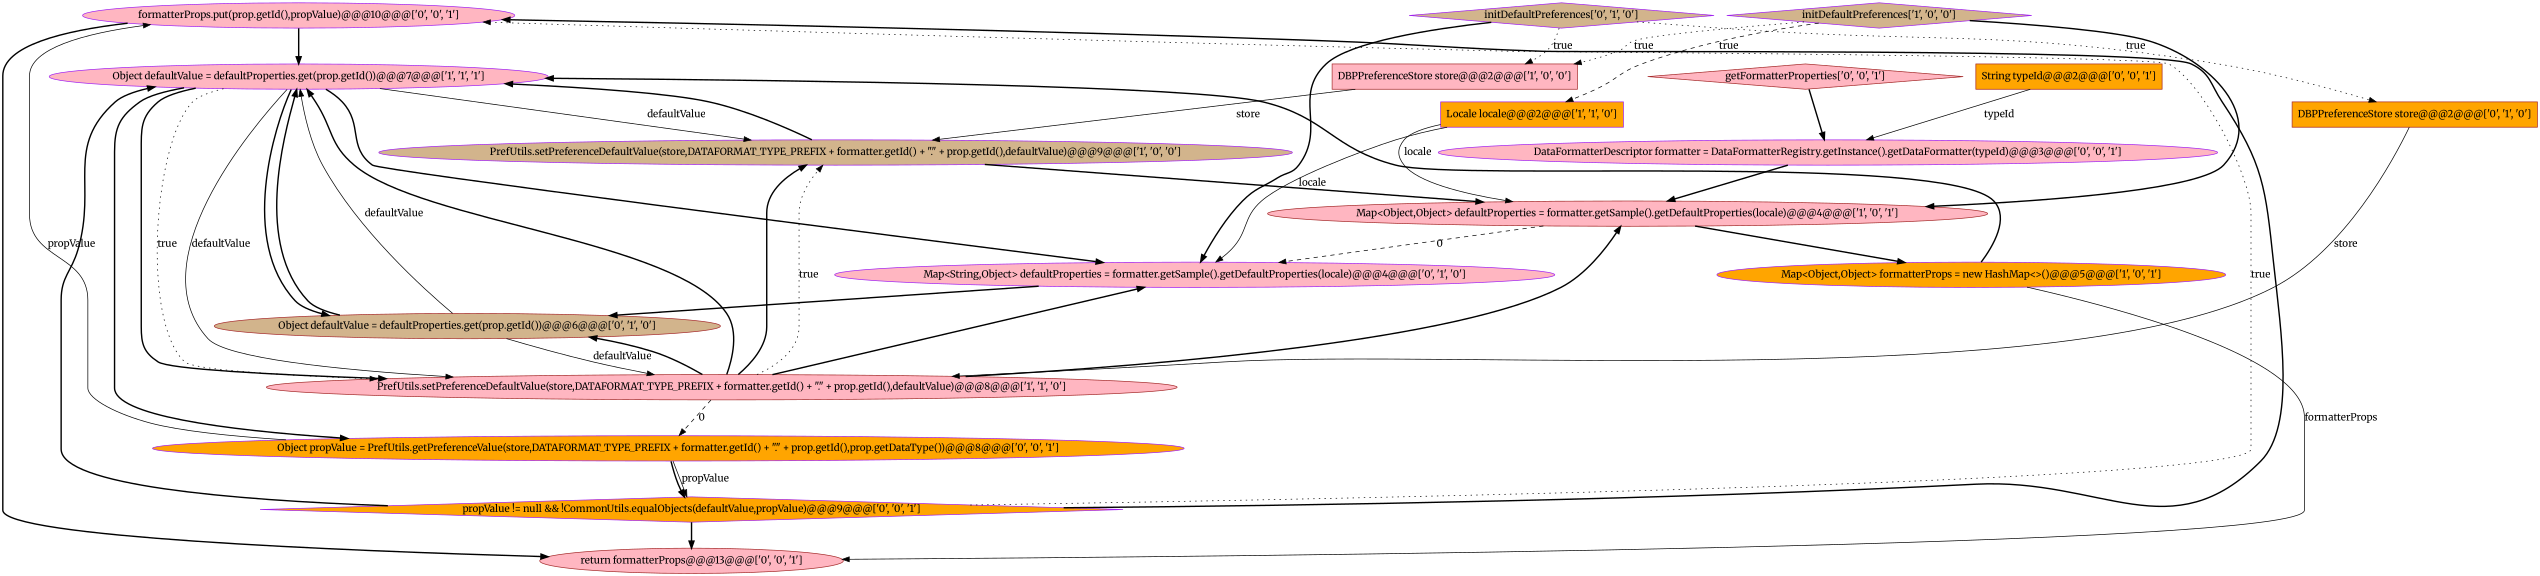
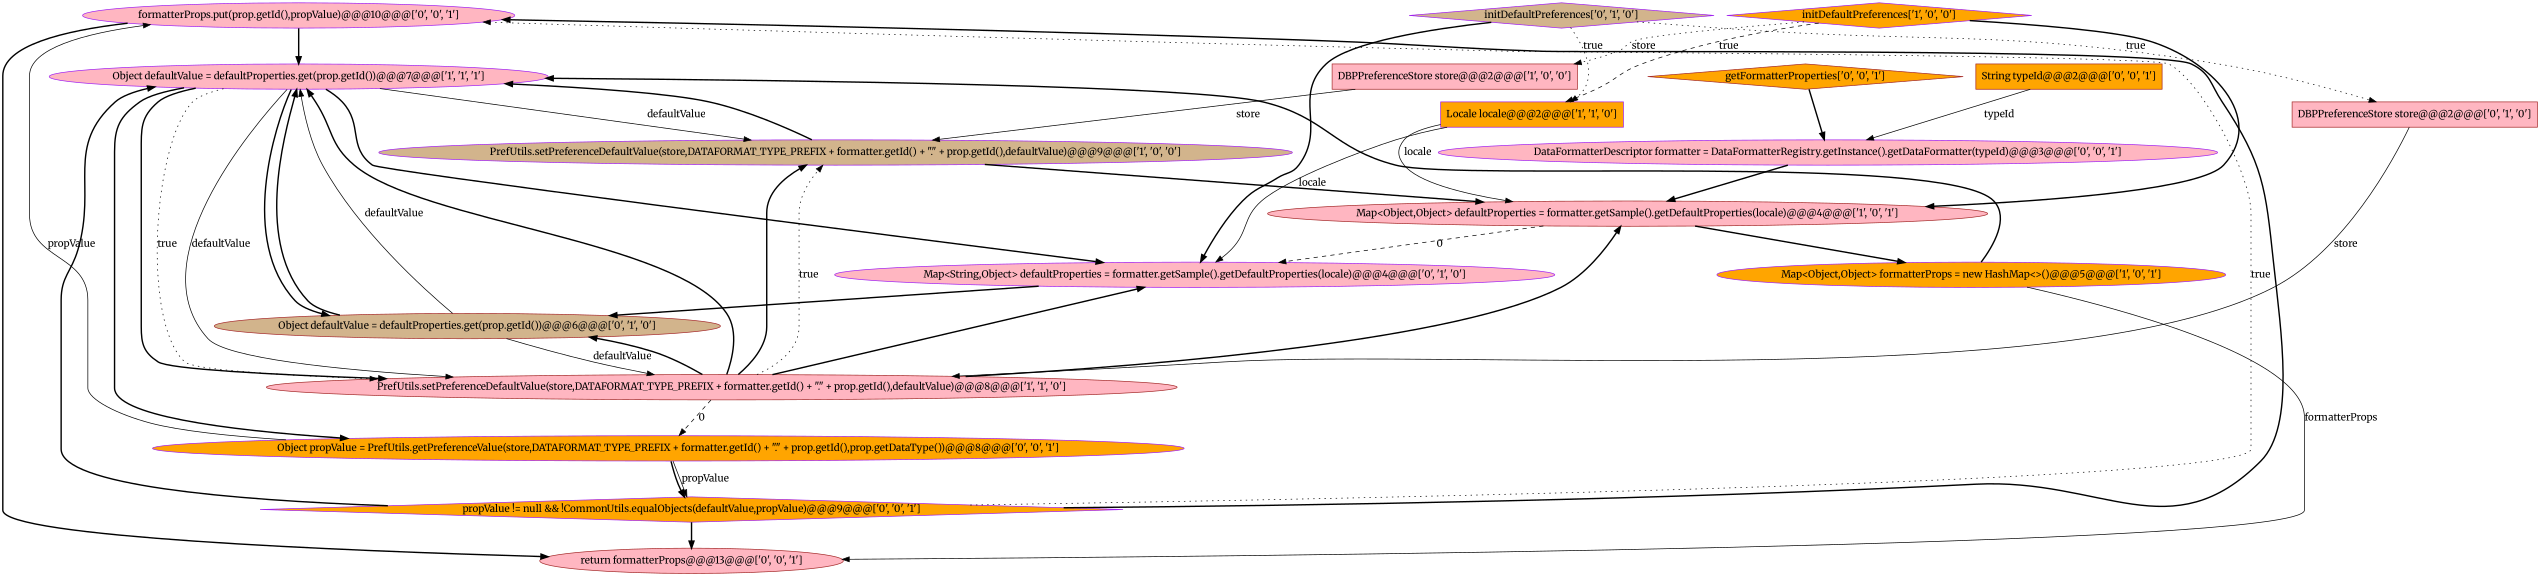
node "initDefaultPreferences['1', '0', '0']": fillcolor tan -> orange
edge "initDefaultPreferences['1', '0', '0']" -> "DBPPreferenceStore store@@@2@@@['1', '0', '0']": label "true" -> "store"
edge "initDefaultPreferences['0', '1', '0']" -> "DBPPreferenceStore store@@@2@@@['1', '0', '0']": now "initDefaultPreferences['0', '1', '0']" -> "Locale locale@@@2@@@['1', '1', '0']"
node "getFormatterProperties['0', '0', '1']": fillcolor lightpink -> orange
node "DBPPreferenceStore store@@@2@@@['0', '1', '0']": fillcolor orange -> lightpink
